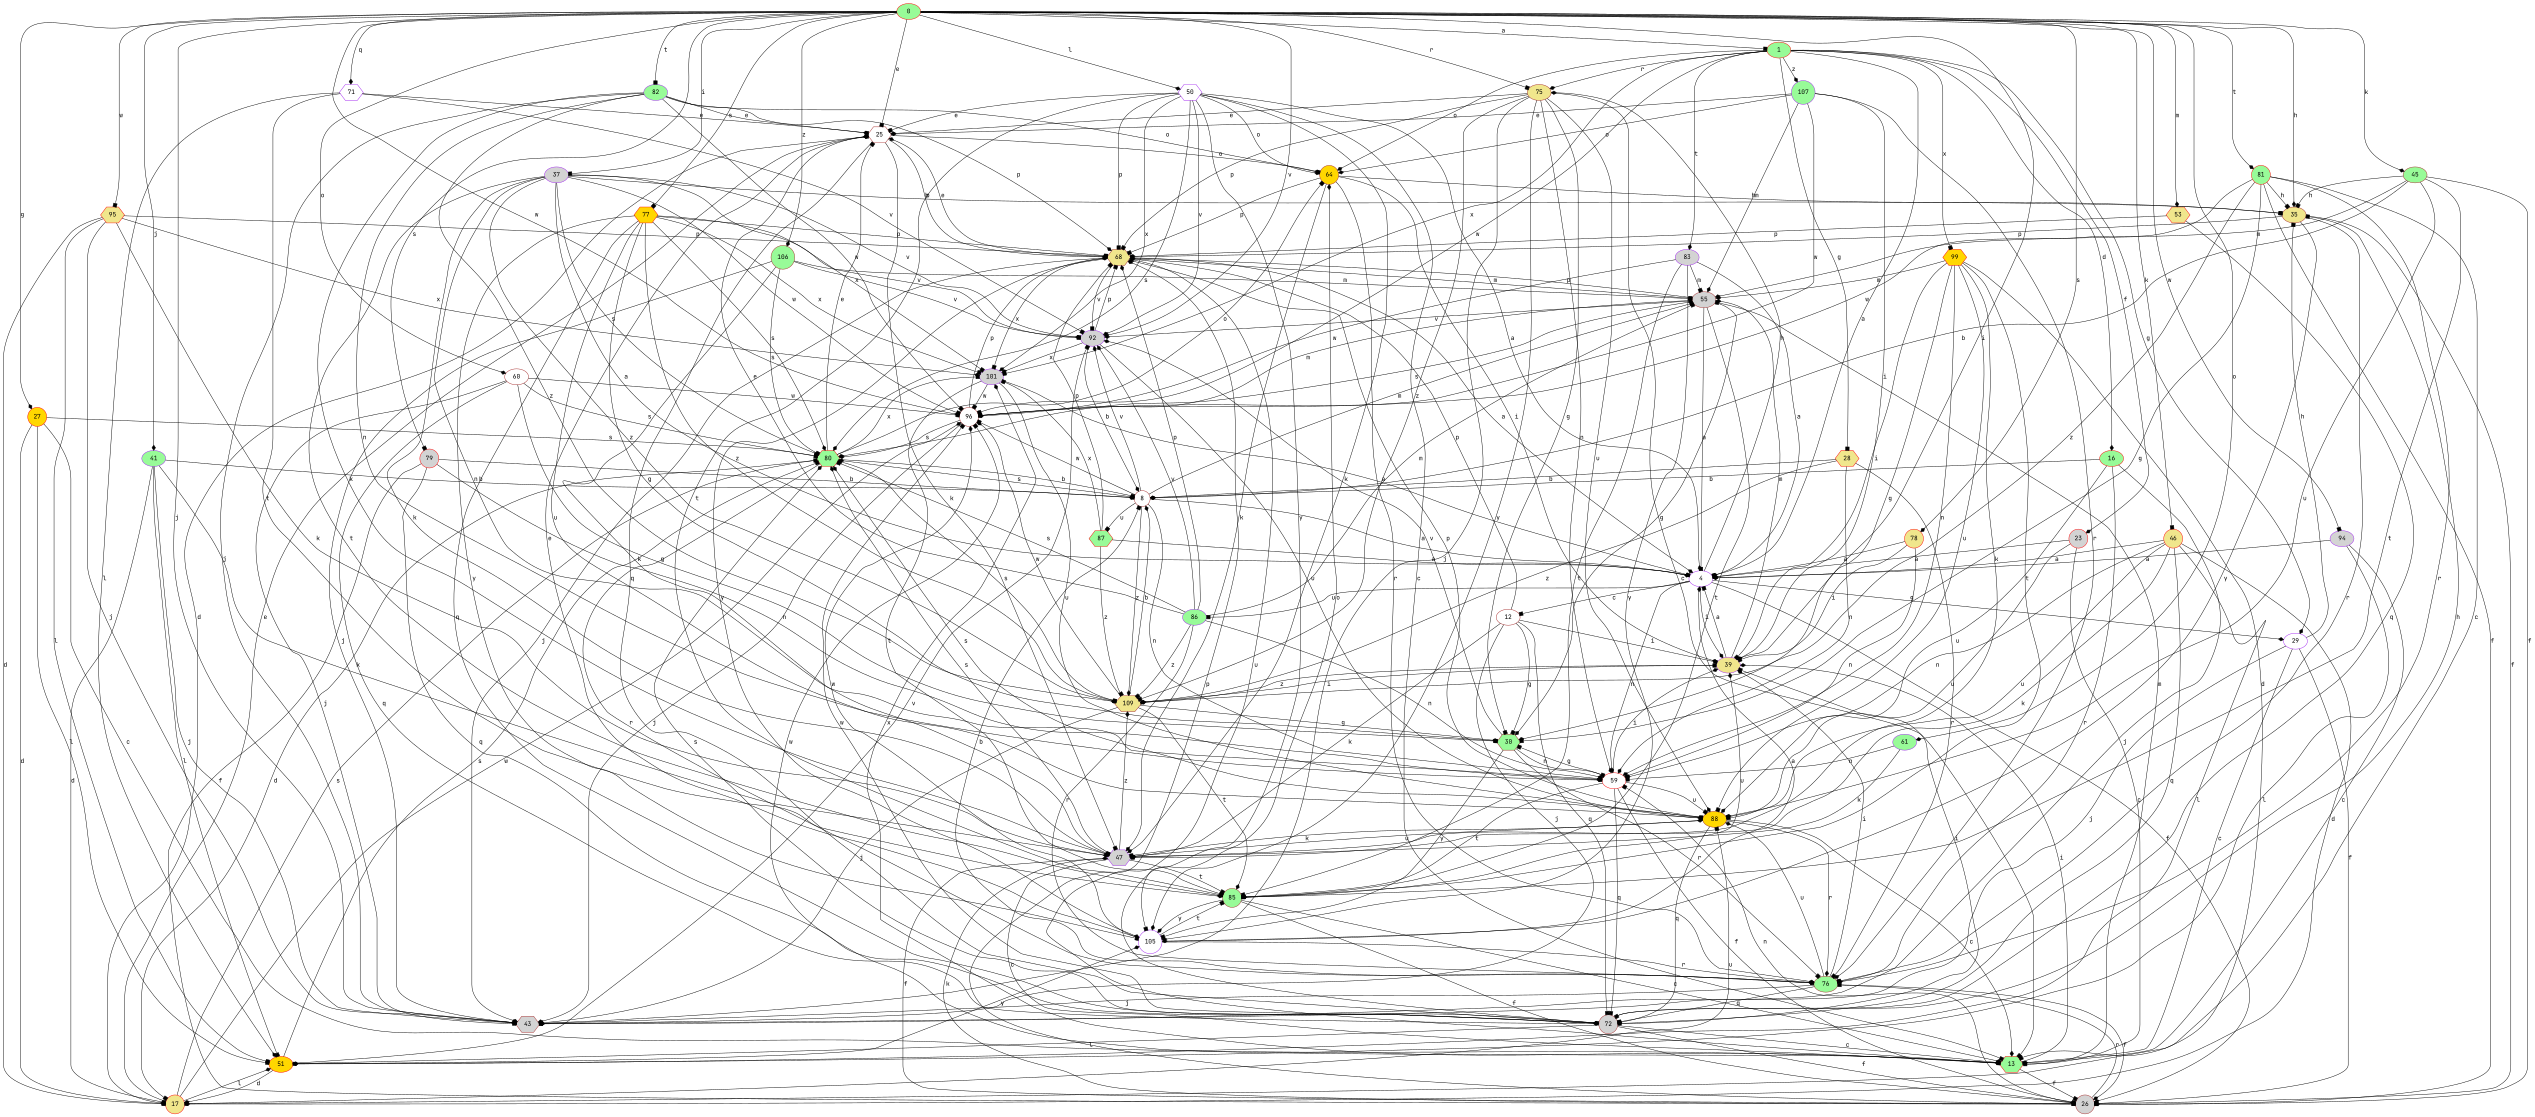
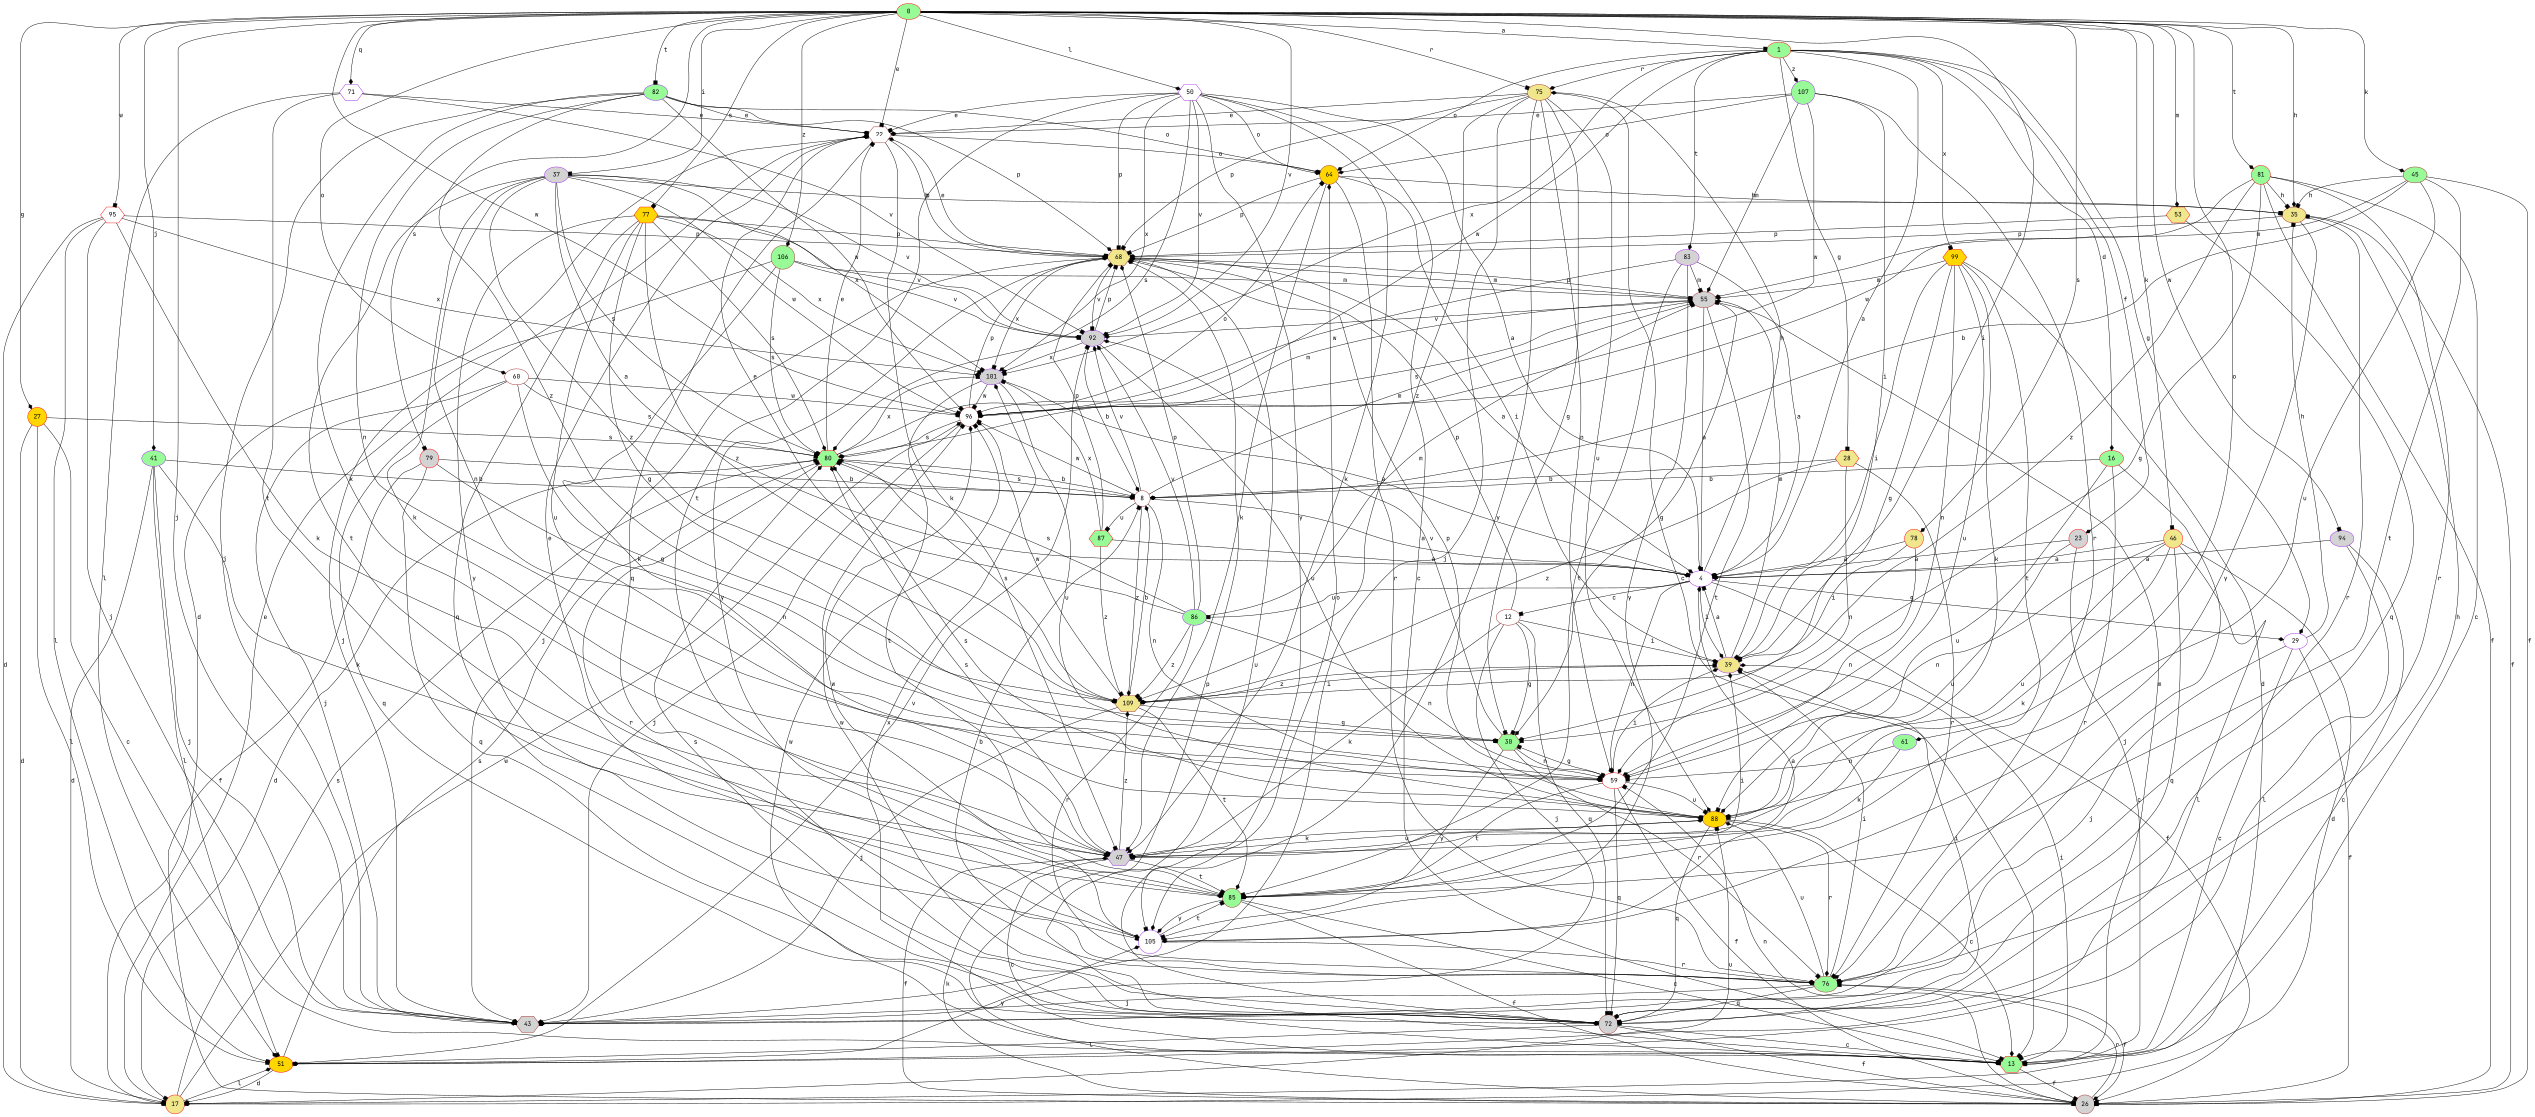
node "25": label "25" -> "22"
node "95": fillcolor khaki -> white
edge "60" -> "43": arrowhead box -> diamond
edge "85" -> "39": label "u" -> "i"
